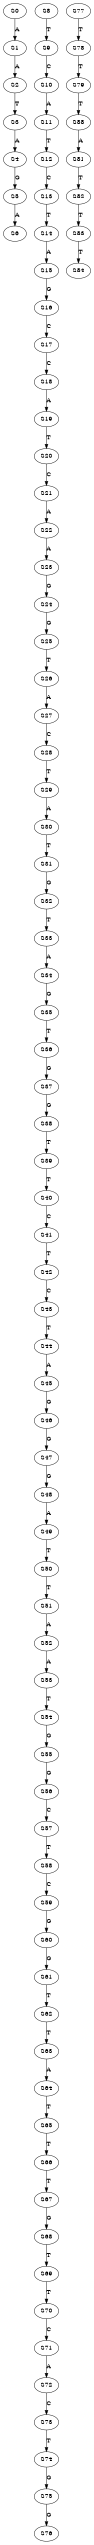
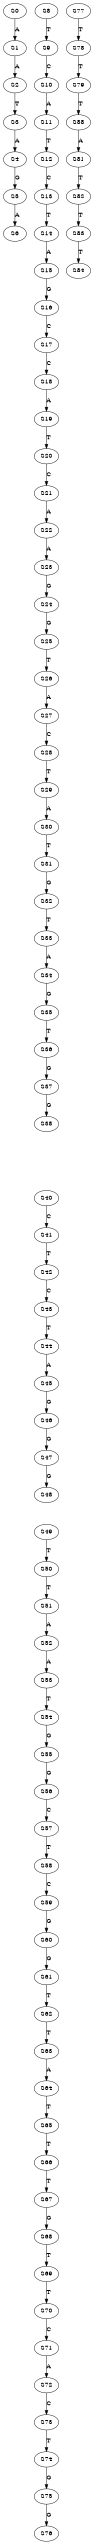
node "S39": removed
edge "S48" -> "S49": removed, label "A"
